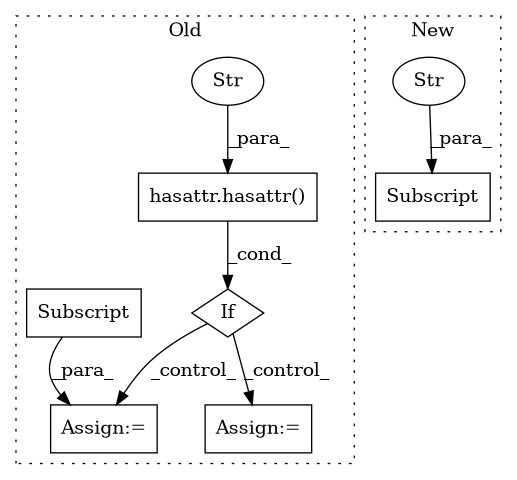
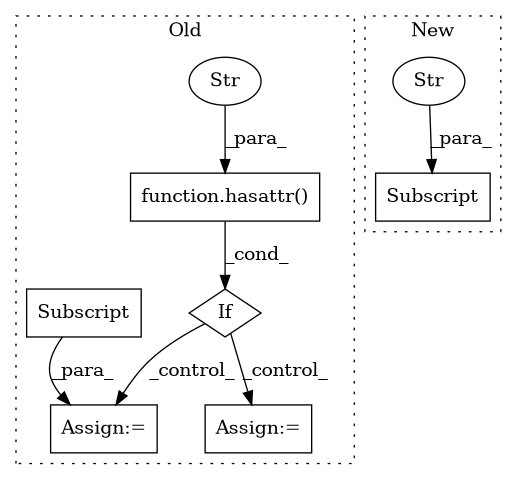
node "hasattr.hasattr()": label "hasattr.hasattr()" -> "function.hasattr()"
